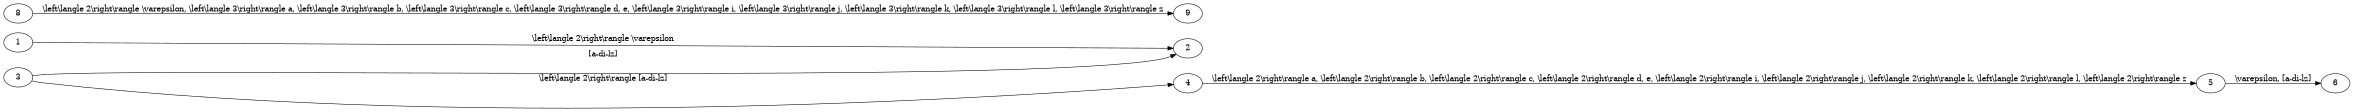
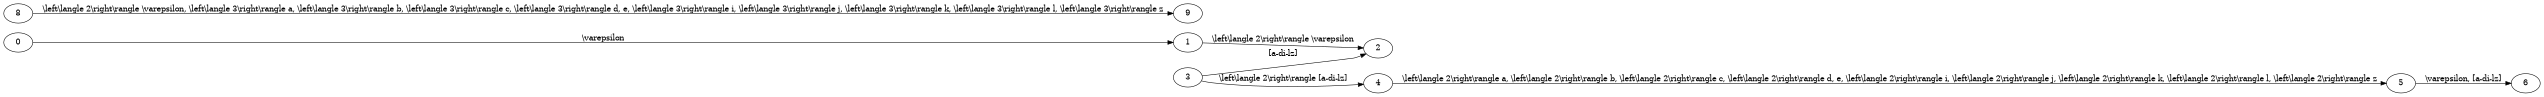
node "0": added
